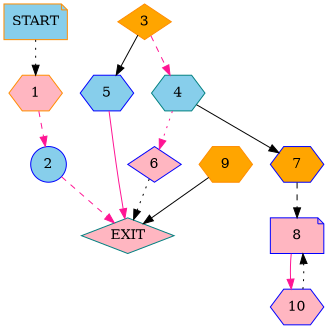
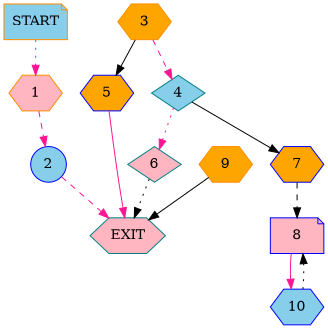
node "3": shape diamond -> hexagon
edge "START" -> "1": color black -> deeppink
node "5": fillcolor skyblue -> orange
node "4": shape hexagon -> diamond
node "6": color blue -> teal
node "EXIT": shape diamond -> hexagon
node "10": fillcolor lightpink -> skyblue
